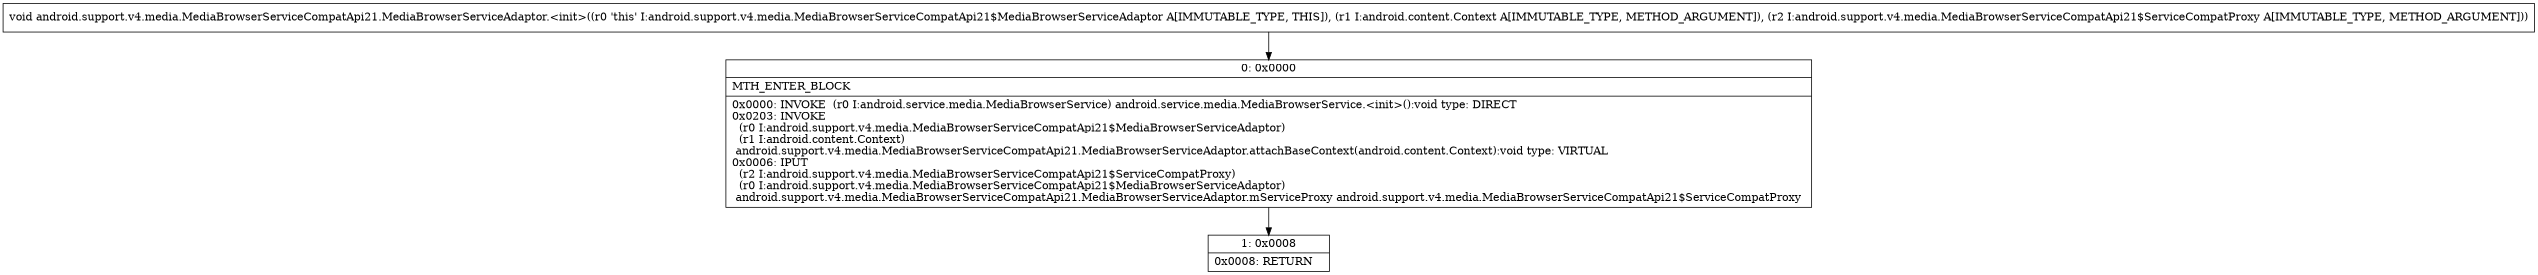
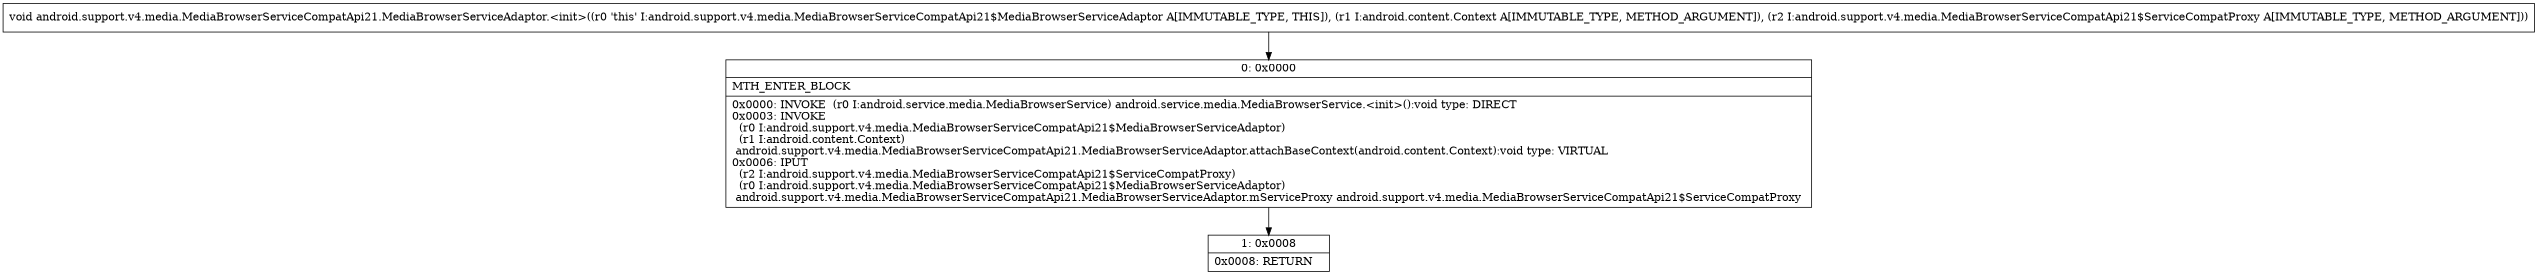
node "0: 0x0000": text "0x0203: INVOKE" -> "0x0003: INVOKE"
